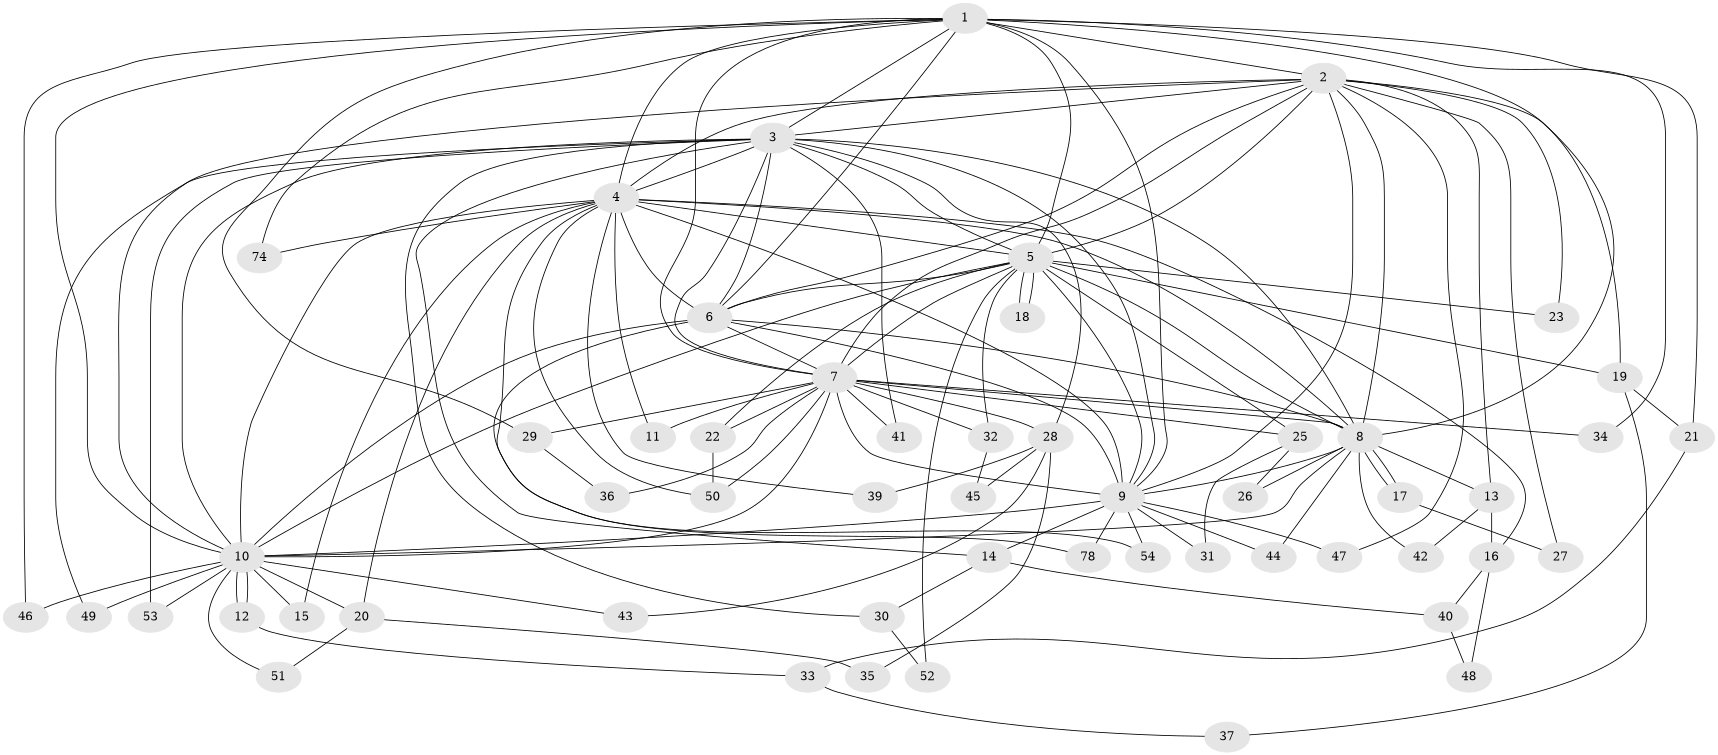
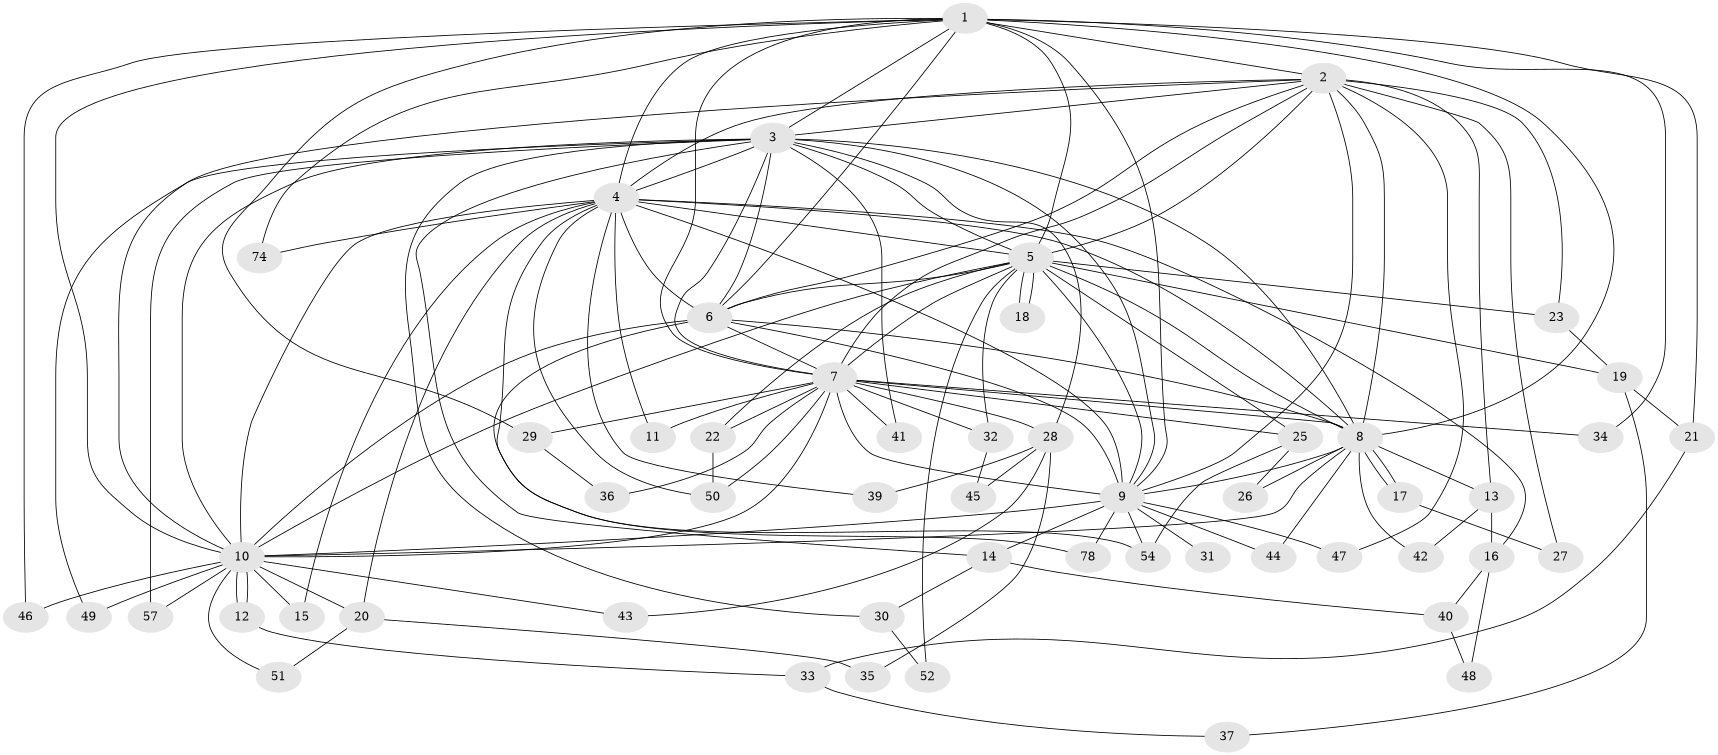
edge "2" -- "19": now "23" -- "19"
edge "25" -- "31": now "25" -- "54"
node "53": label "53" -> "57"
